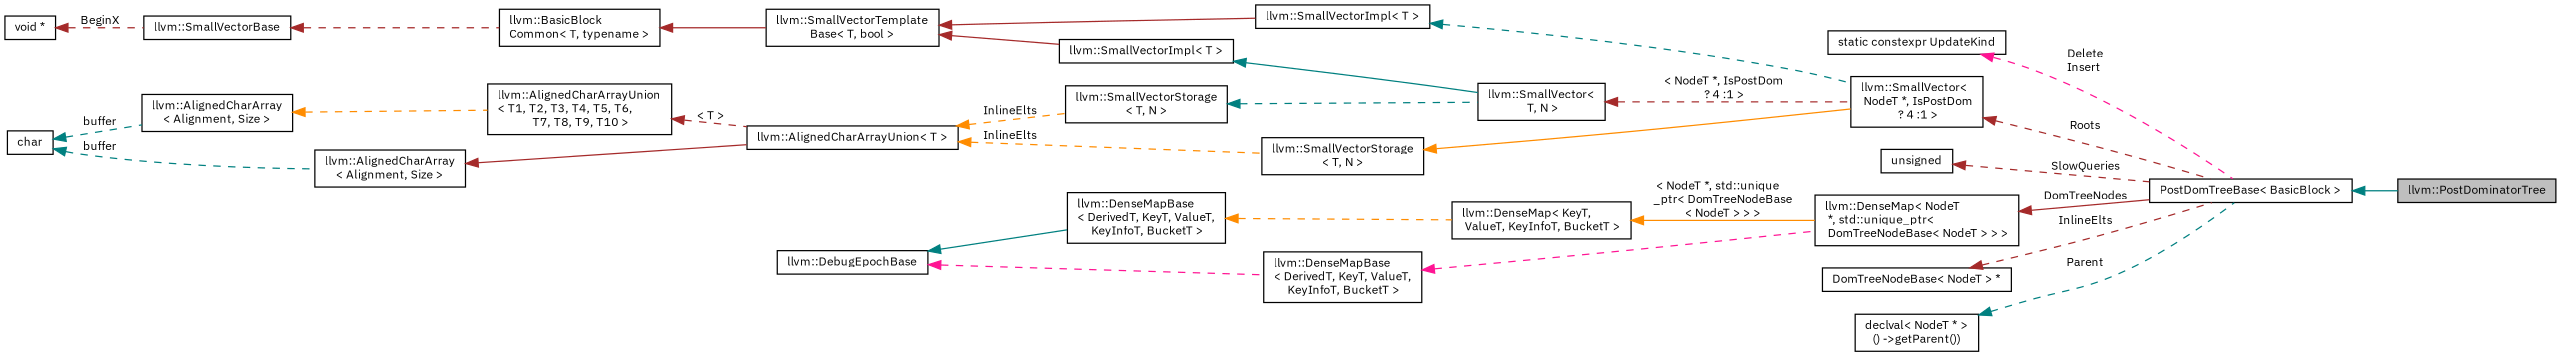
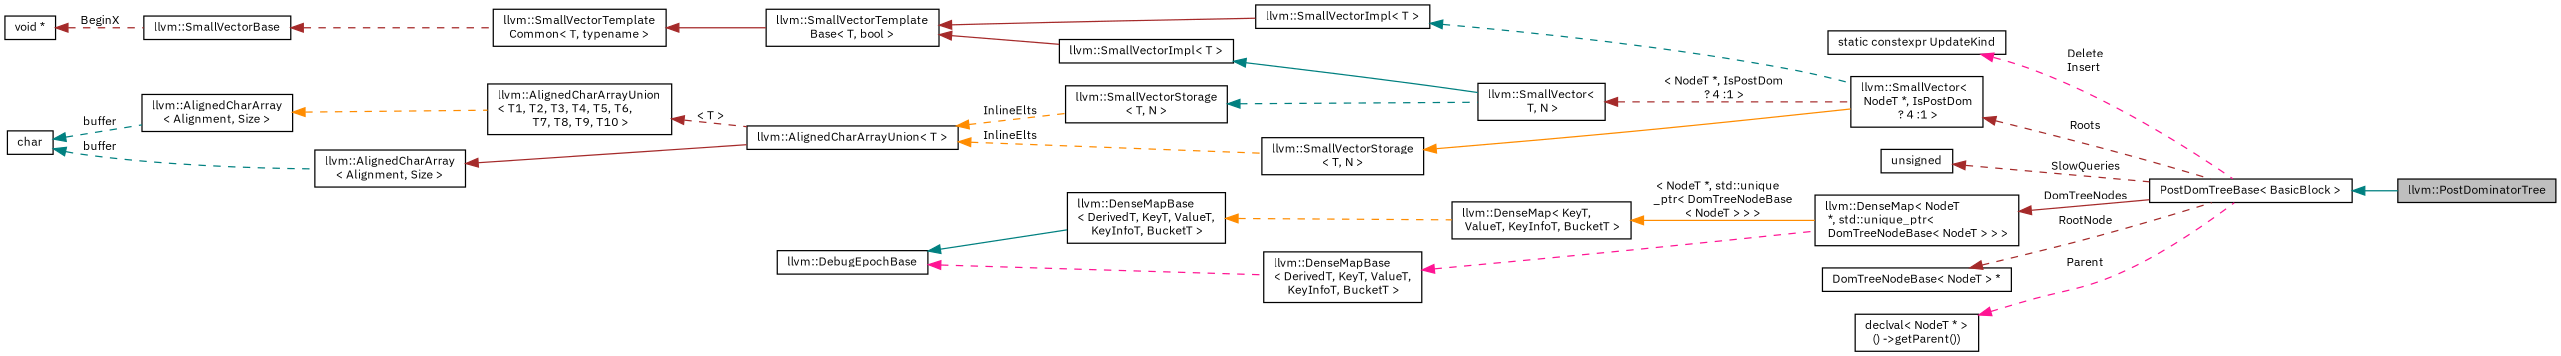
node "llvm::BasicBlock Common< T, typename >": label "llvm::BasicBlock Common< T, typename >" -> "llvm::SmallVectorTemplate Common< T, typename >"
edge "PostDomTreeBase< BasicBlock >" -> "DomTreeNodeBase< NodeT > *": label " InlineElts" -> " RootNode"
edge "PostDomTreeBase< BasicBlock >" -> "declval< NodeT * > () ->getParent())": color teal -> deeppink
